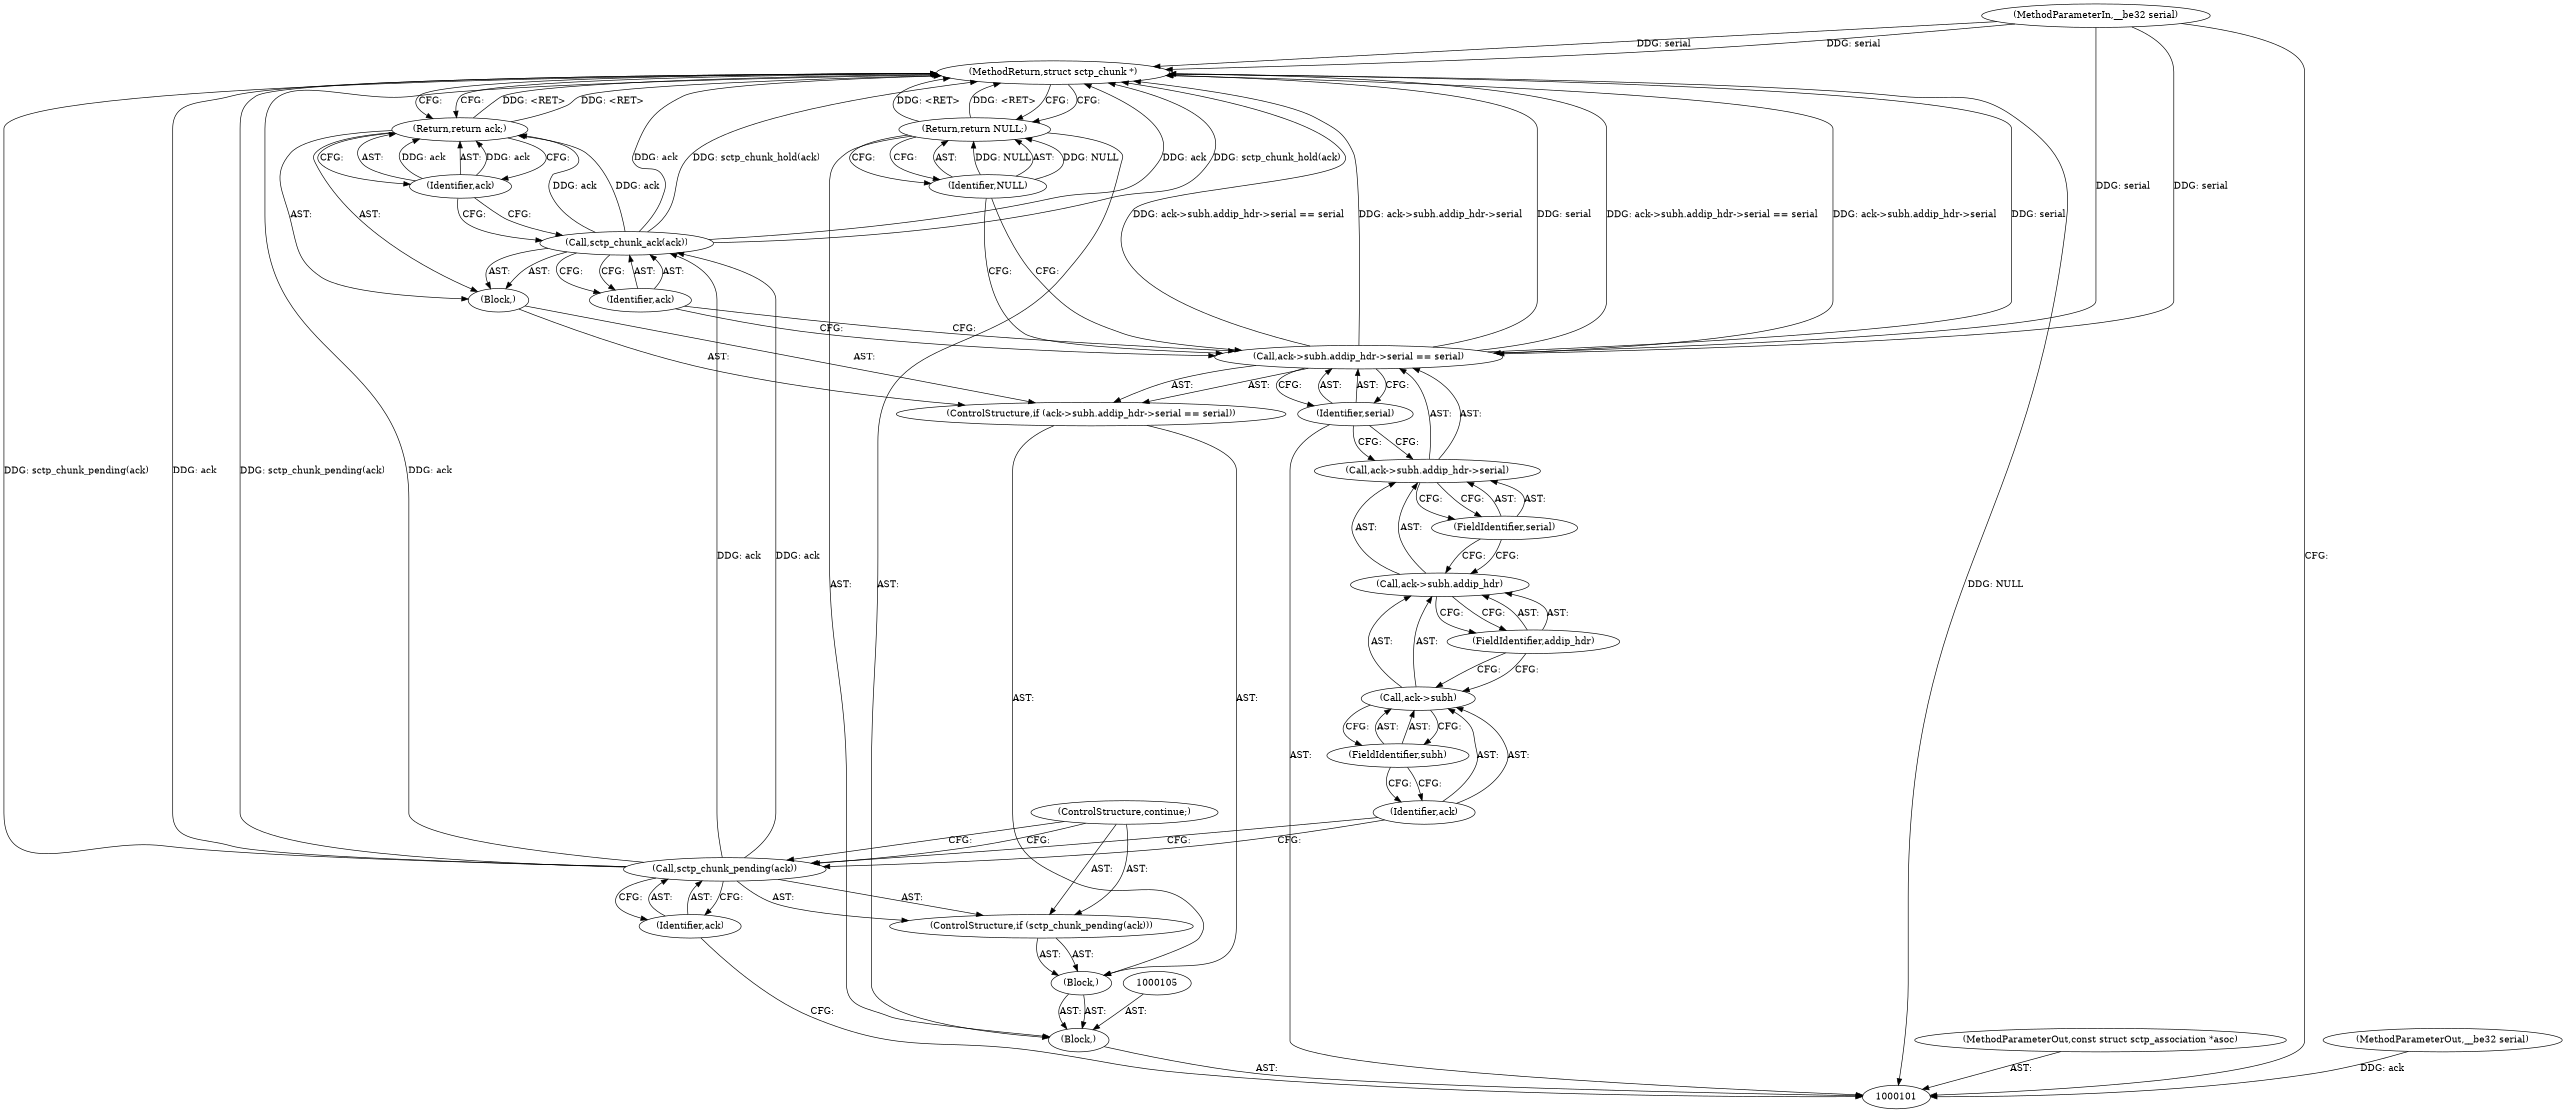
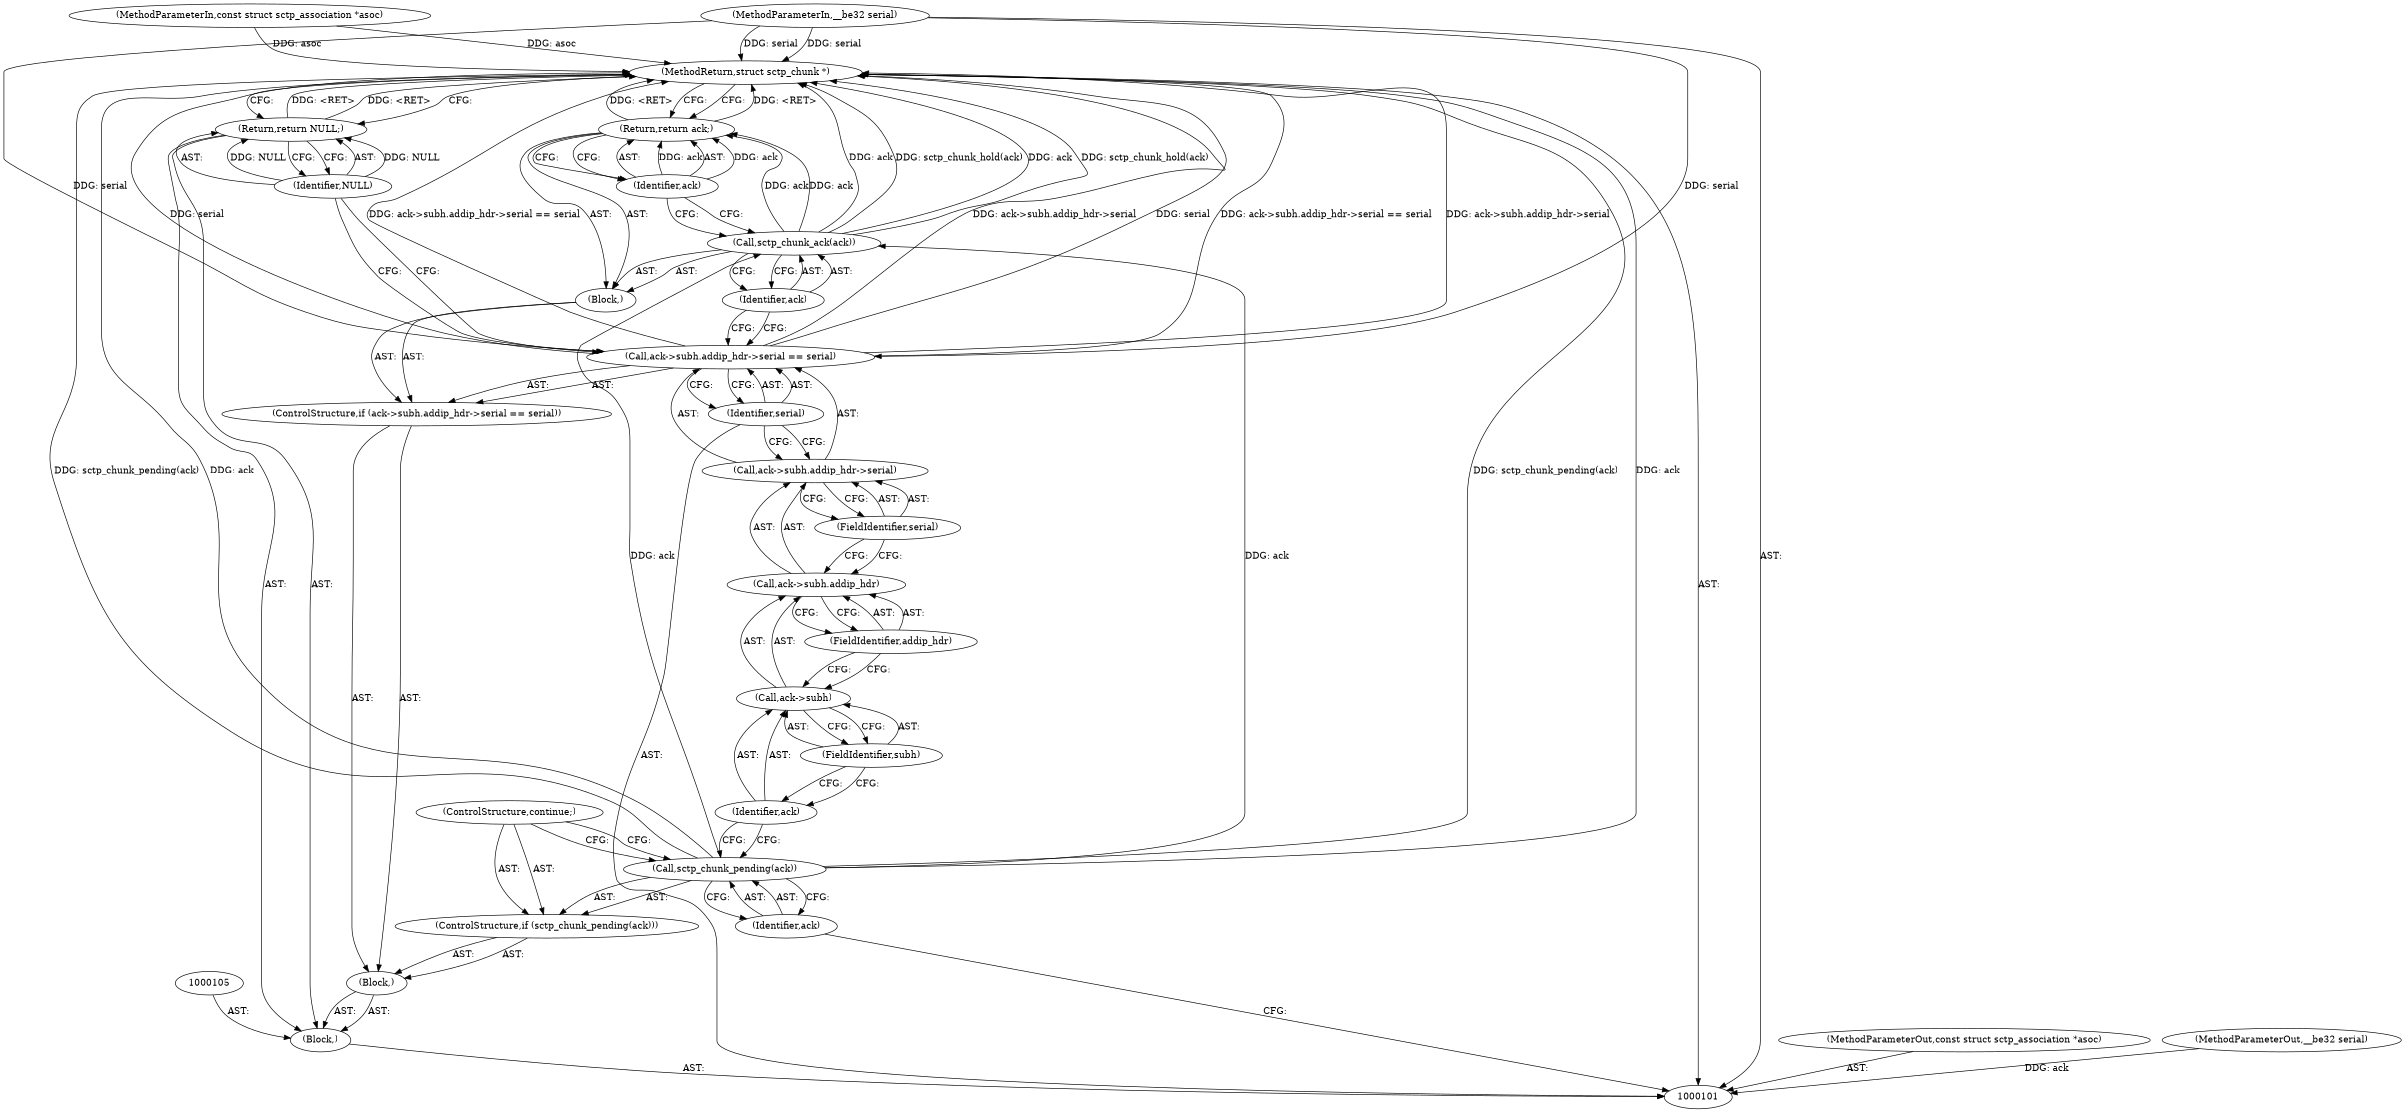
node "(MethodParameterIn,const struct sctp_association *asoc)": added
edge "(MethodParameterIn,__be32 serial)" -> "1000101": label "CFG: " -> "AST: "
edge "(MethodReturn,struct sctp_chunk *)" -> "1000101": label "DDG: NULL" -> "AST: "
